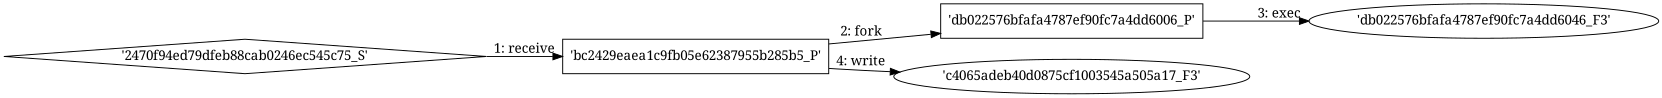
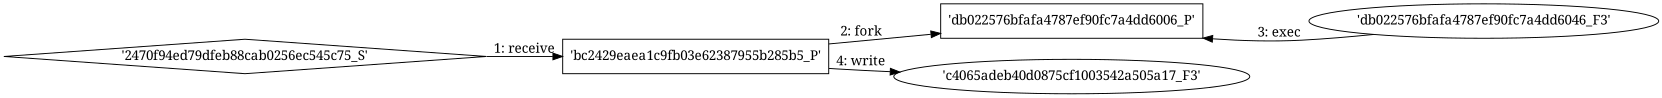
edge "'db022576bfafa4787ef90fc7a4dd6006_P'" -> "'db022576bfafa4787ef90fc7a4dd6046_F3'": reversed
node "'2470f94ed79dfeb88cab0246ec545c75_S'": label "'2470f94ed79dfeb88cab0246ec545c75_S'" -> "'2470f94ed79dfeb88cab0256ec545c75_S'"
node "'bc2429eaea1c9fb05e62387955b285b5_P'": label "'bc2429eaea1c9fb05e62387955b285b5_P'" -> "'bc2429eaea1c9fb03e62387955b285b5_P'"
node "'c4065adeb40d0875cf1003545a505a17_F3'": label "'c4065adeb40d0875cf1003545a505a17_F3'" -> "'c4065adeb40d0875cf1003542a505a17_F3'"
